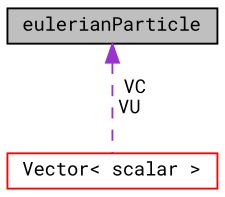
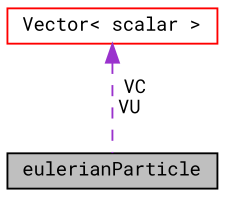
edge "Vector< scalar >" -> "eulerianParticle": reversed
